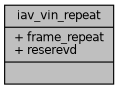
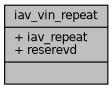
node "iav_vin_repeat": text "+ frame_repeat" -> "+ iav_repeat"
